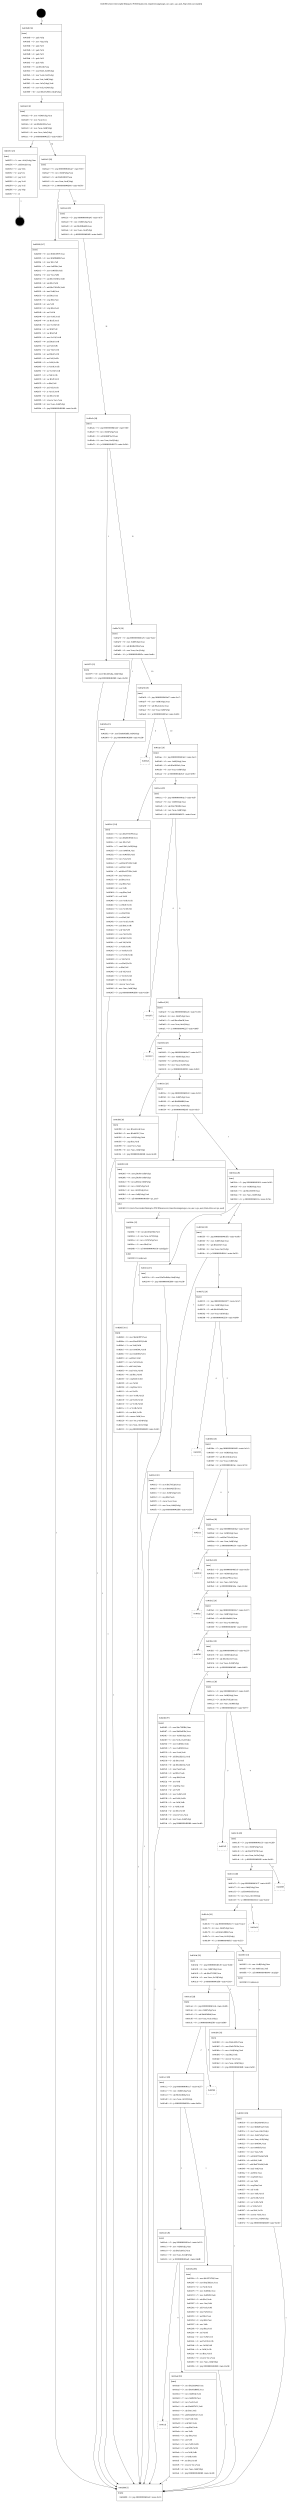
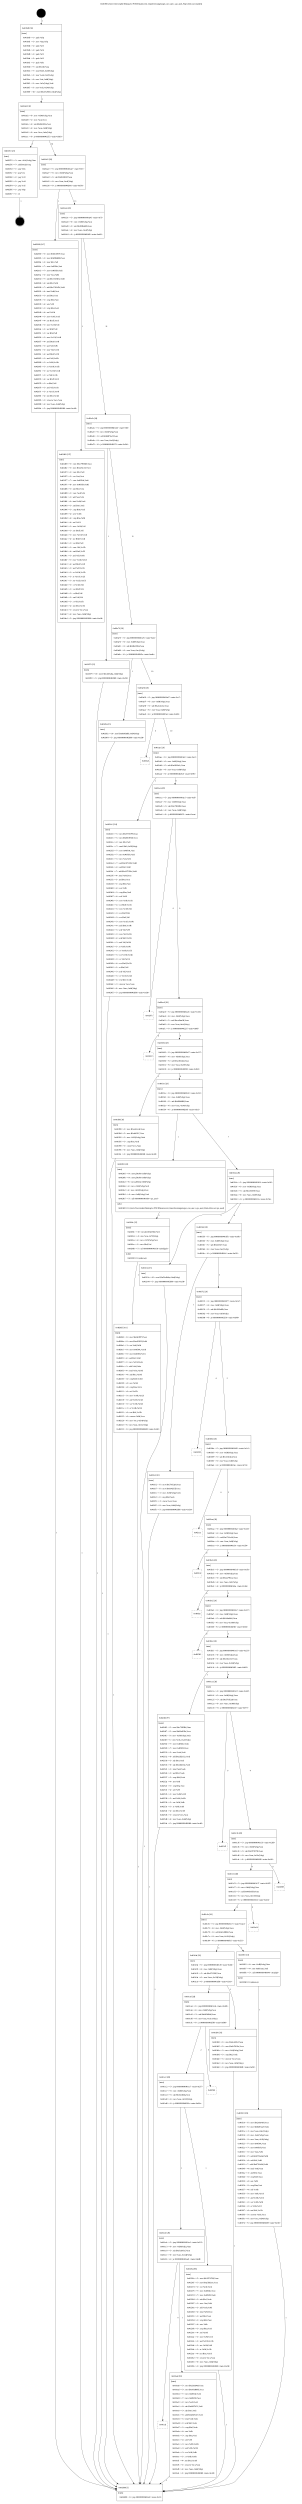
node "0x402469 [137]": added
